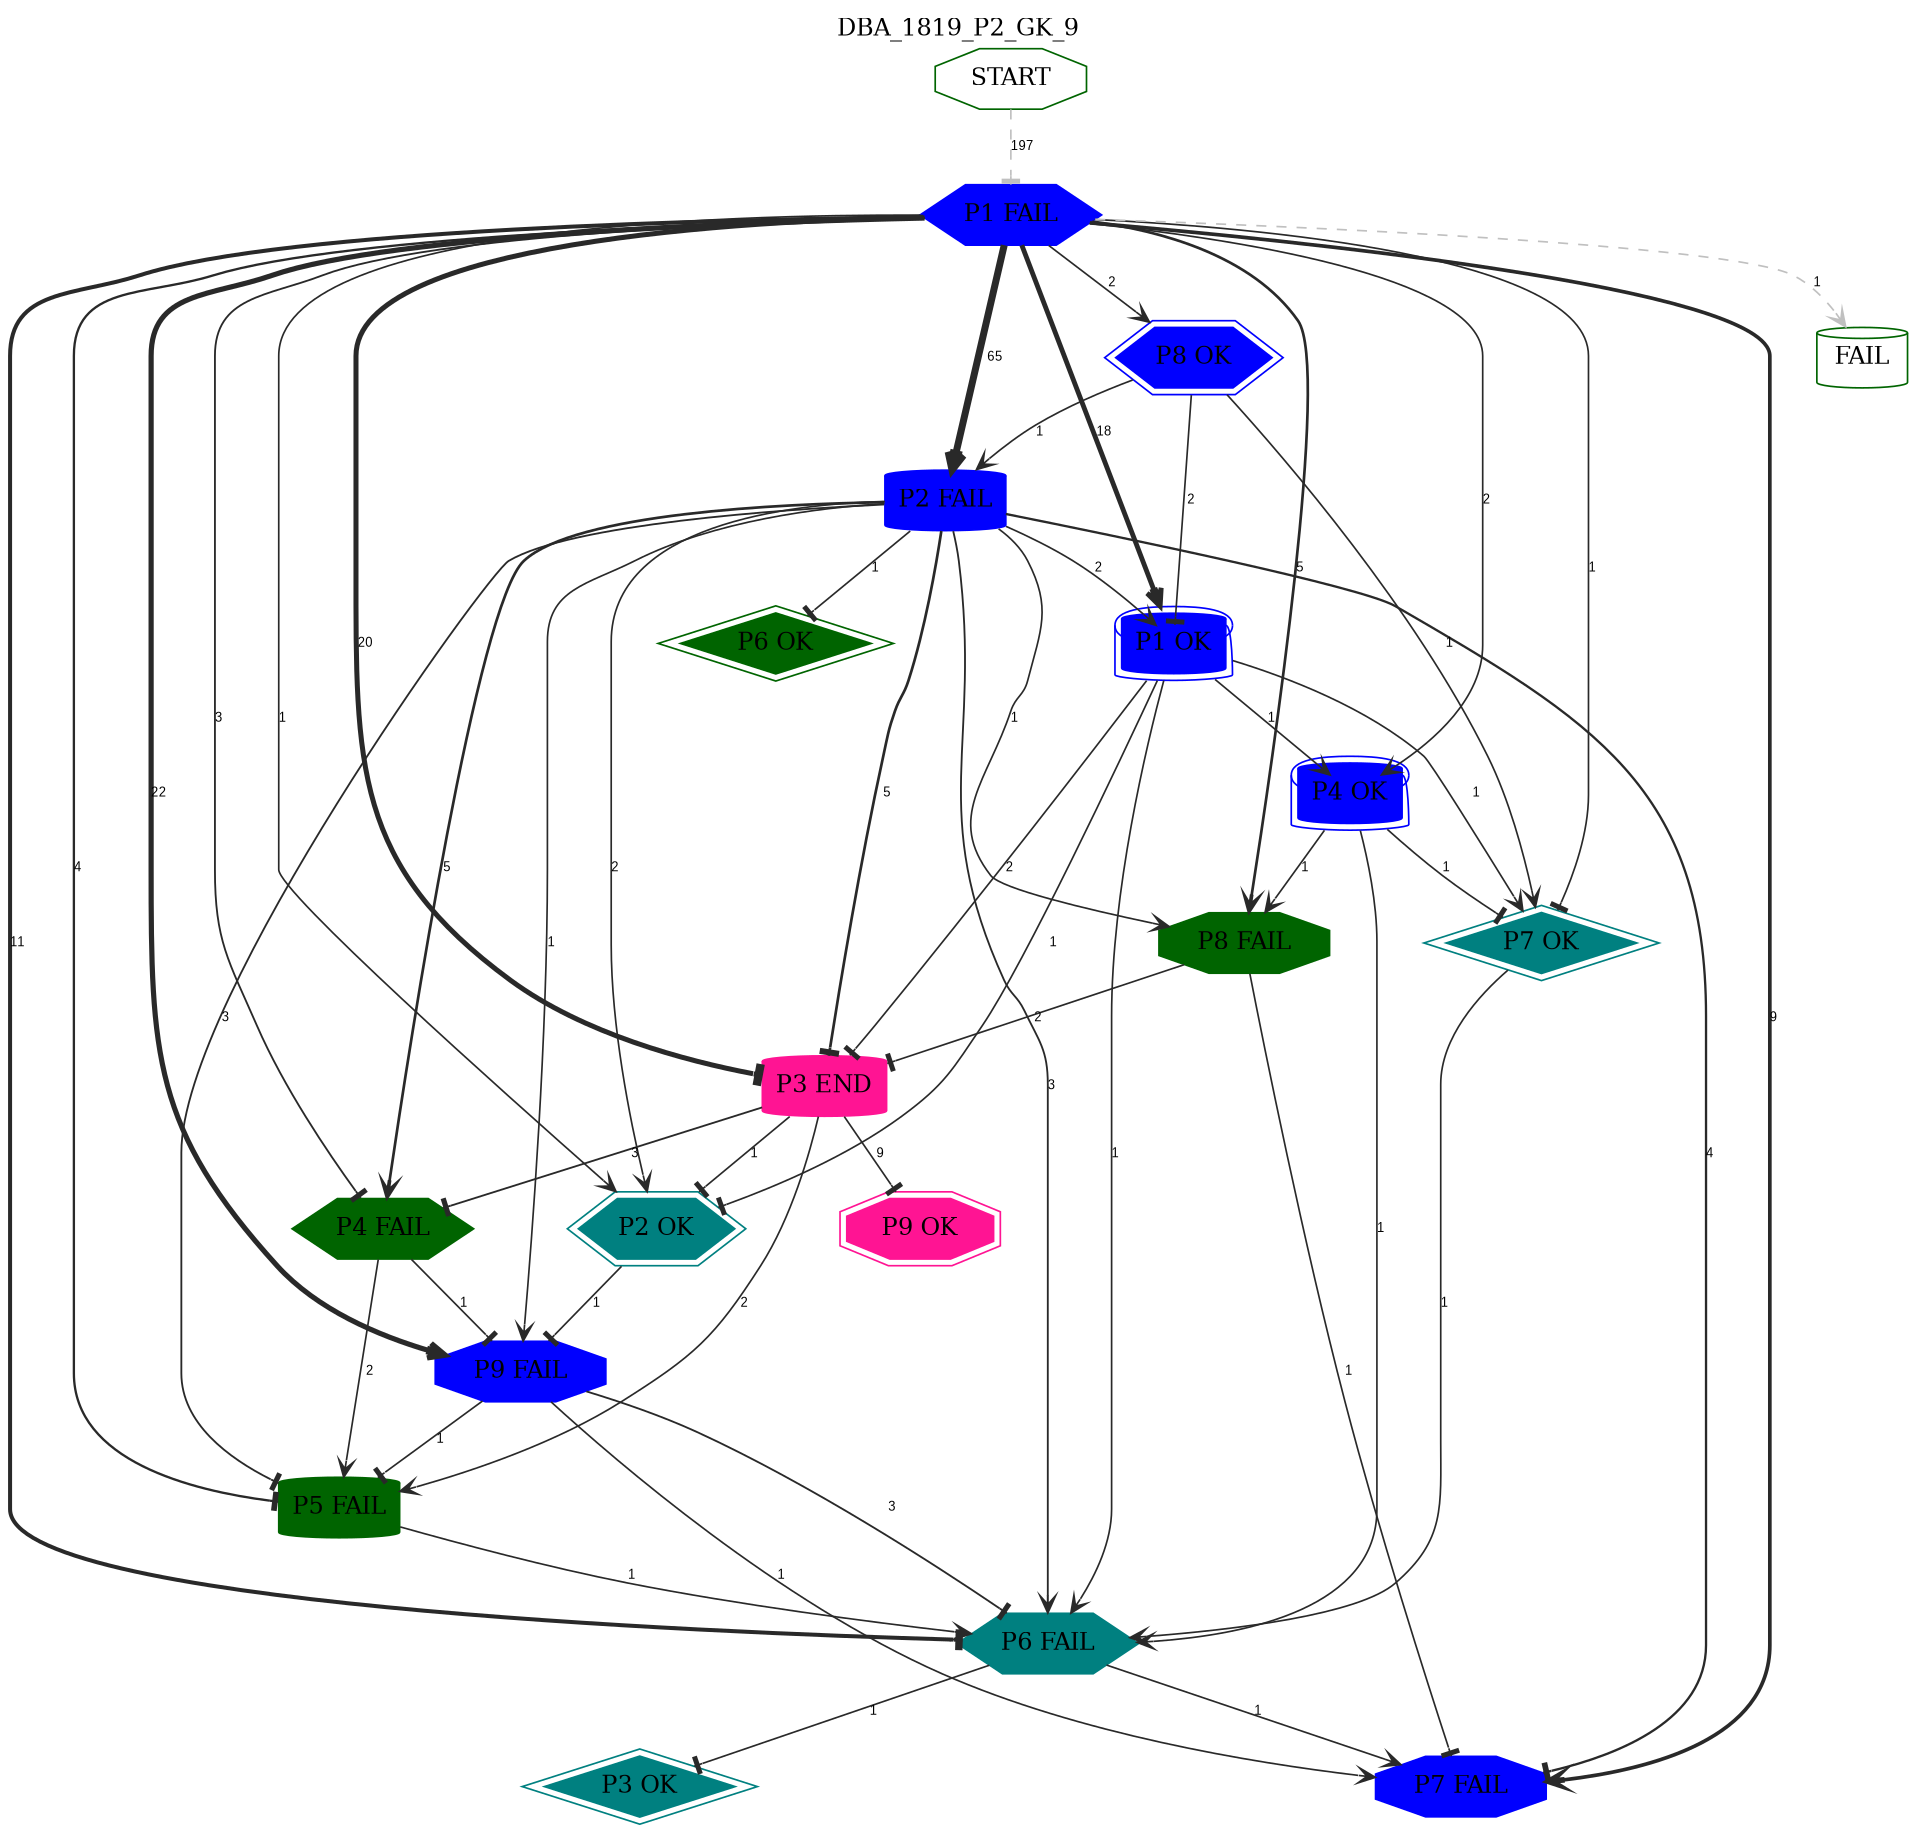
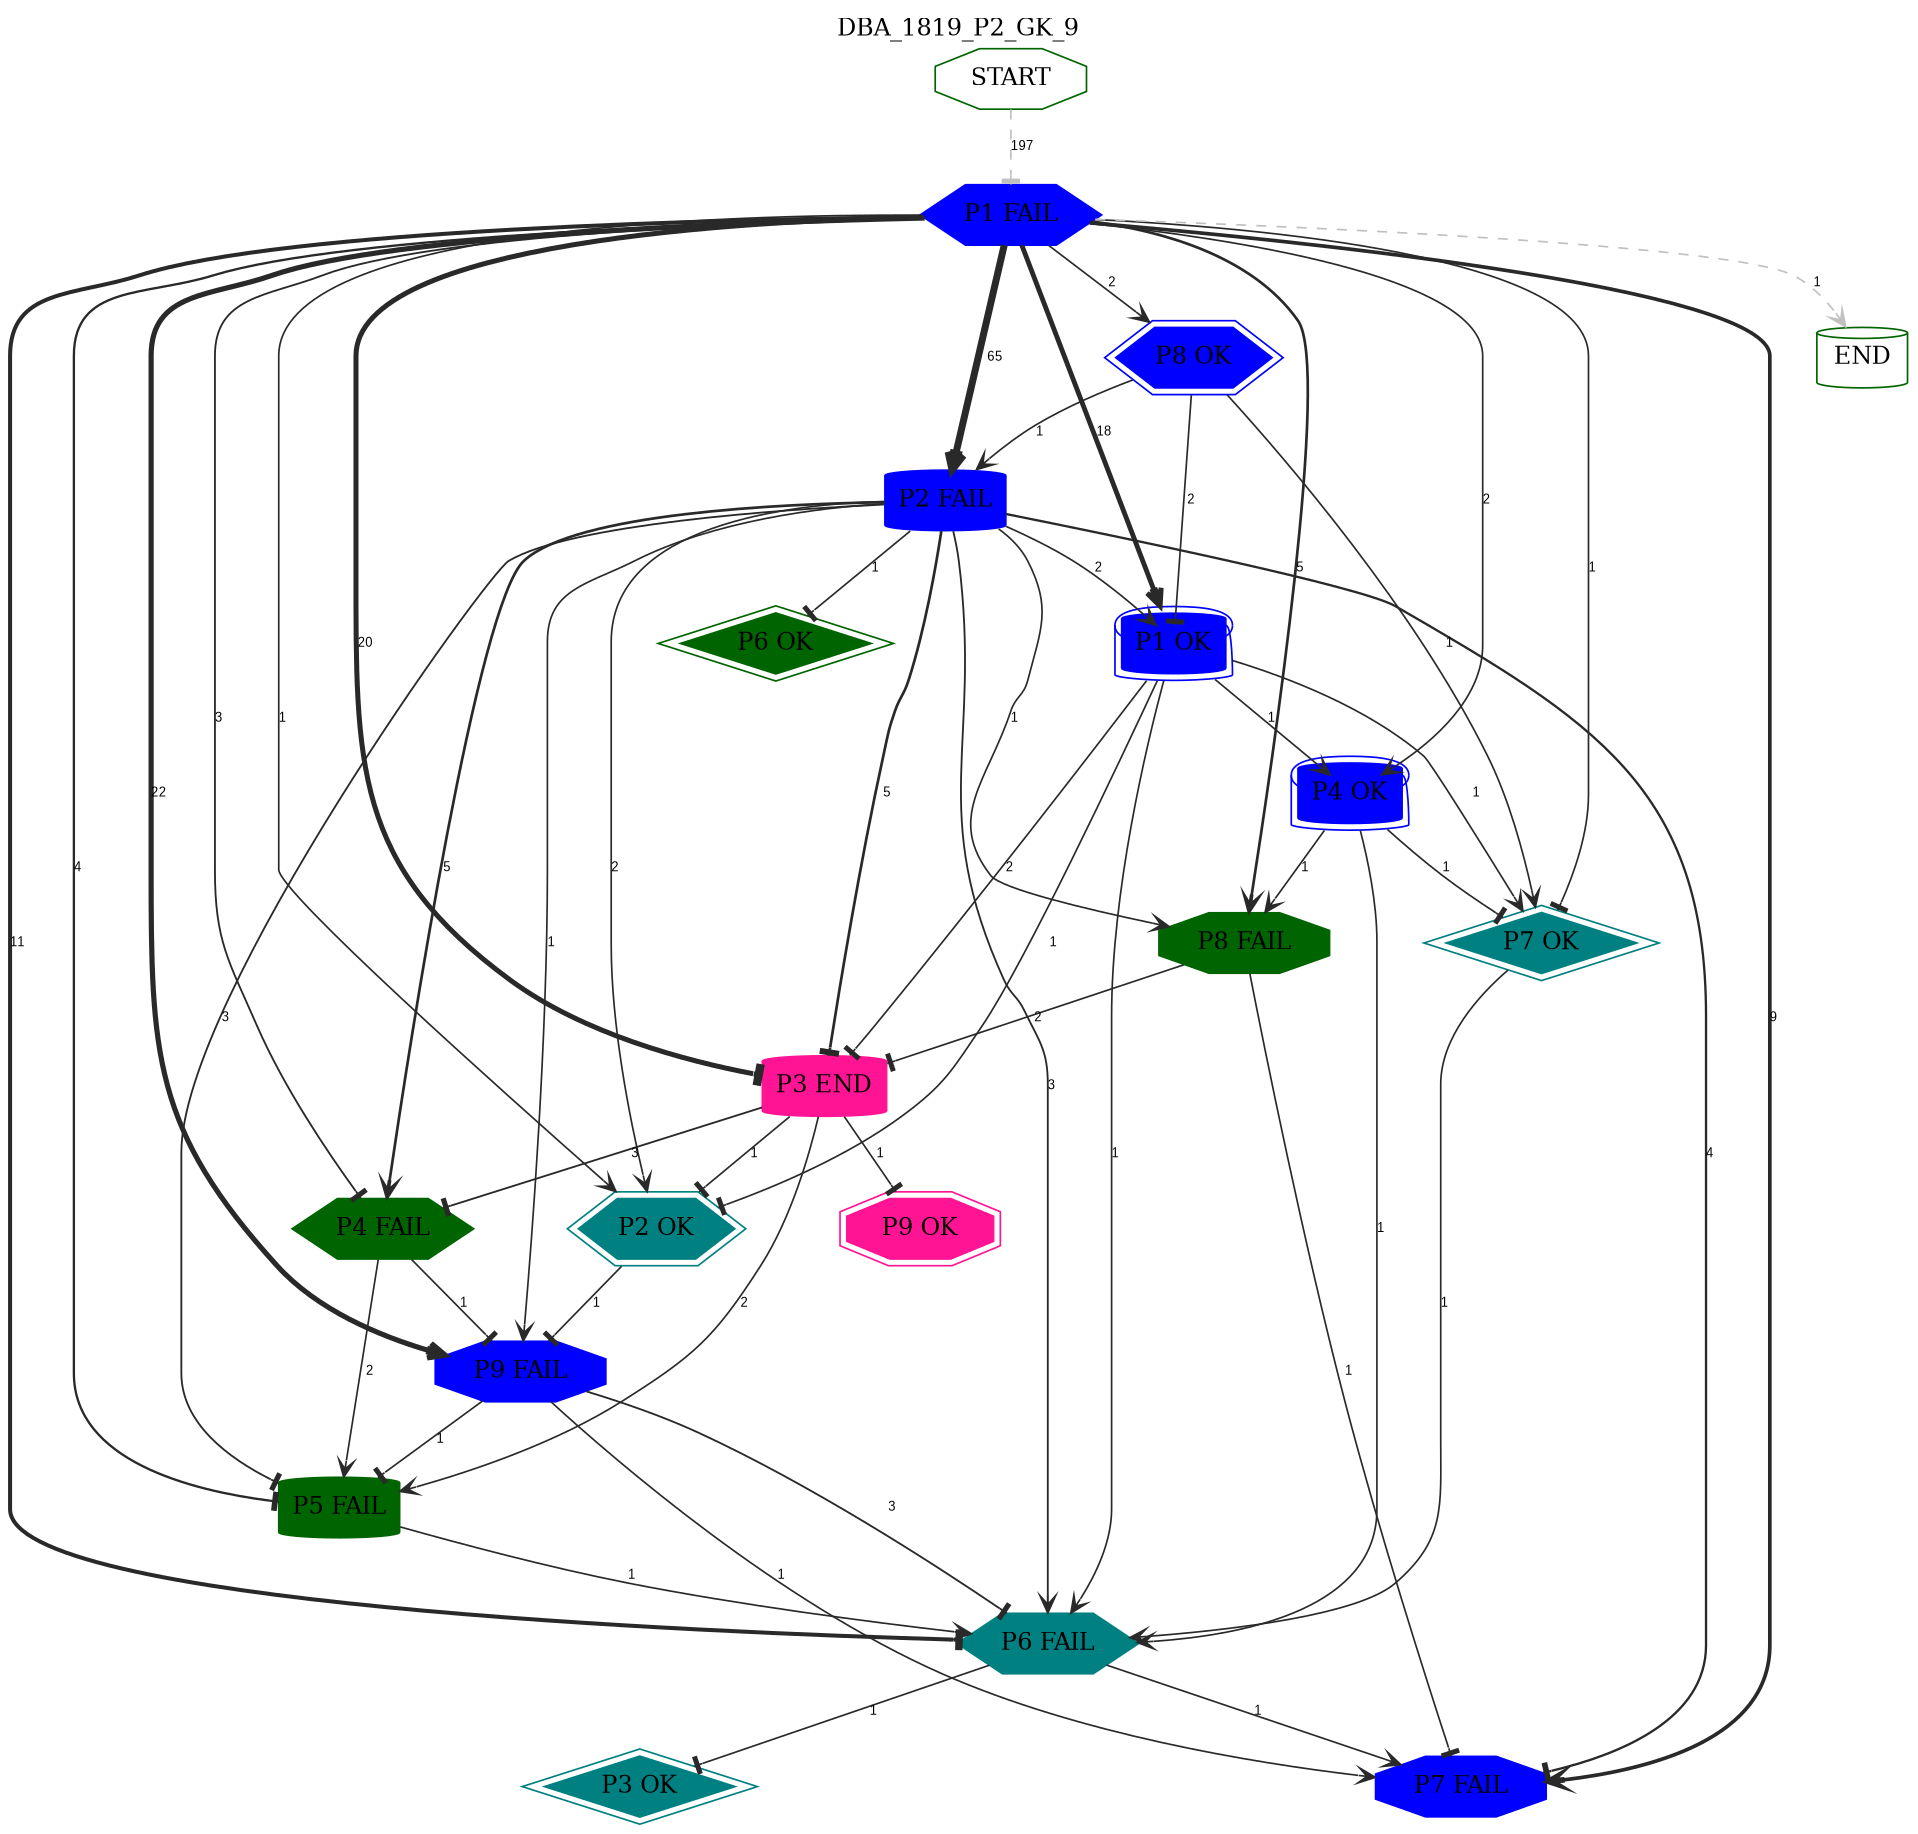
node "FAIL": label "FAIL" -> "END"
edge "P3 END" -> "P9 OK": label "9" -> "1"
